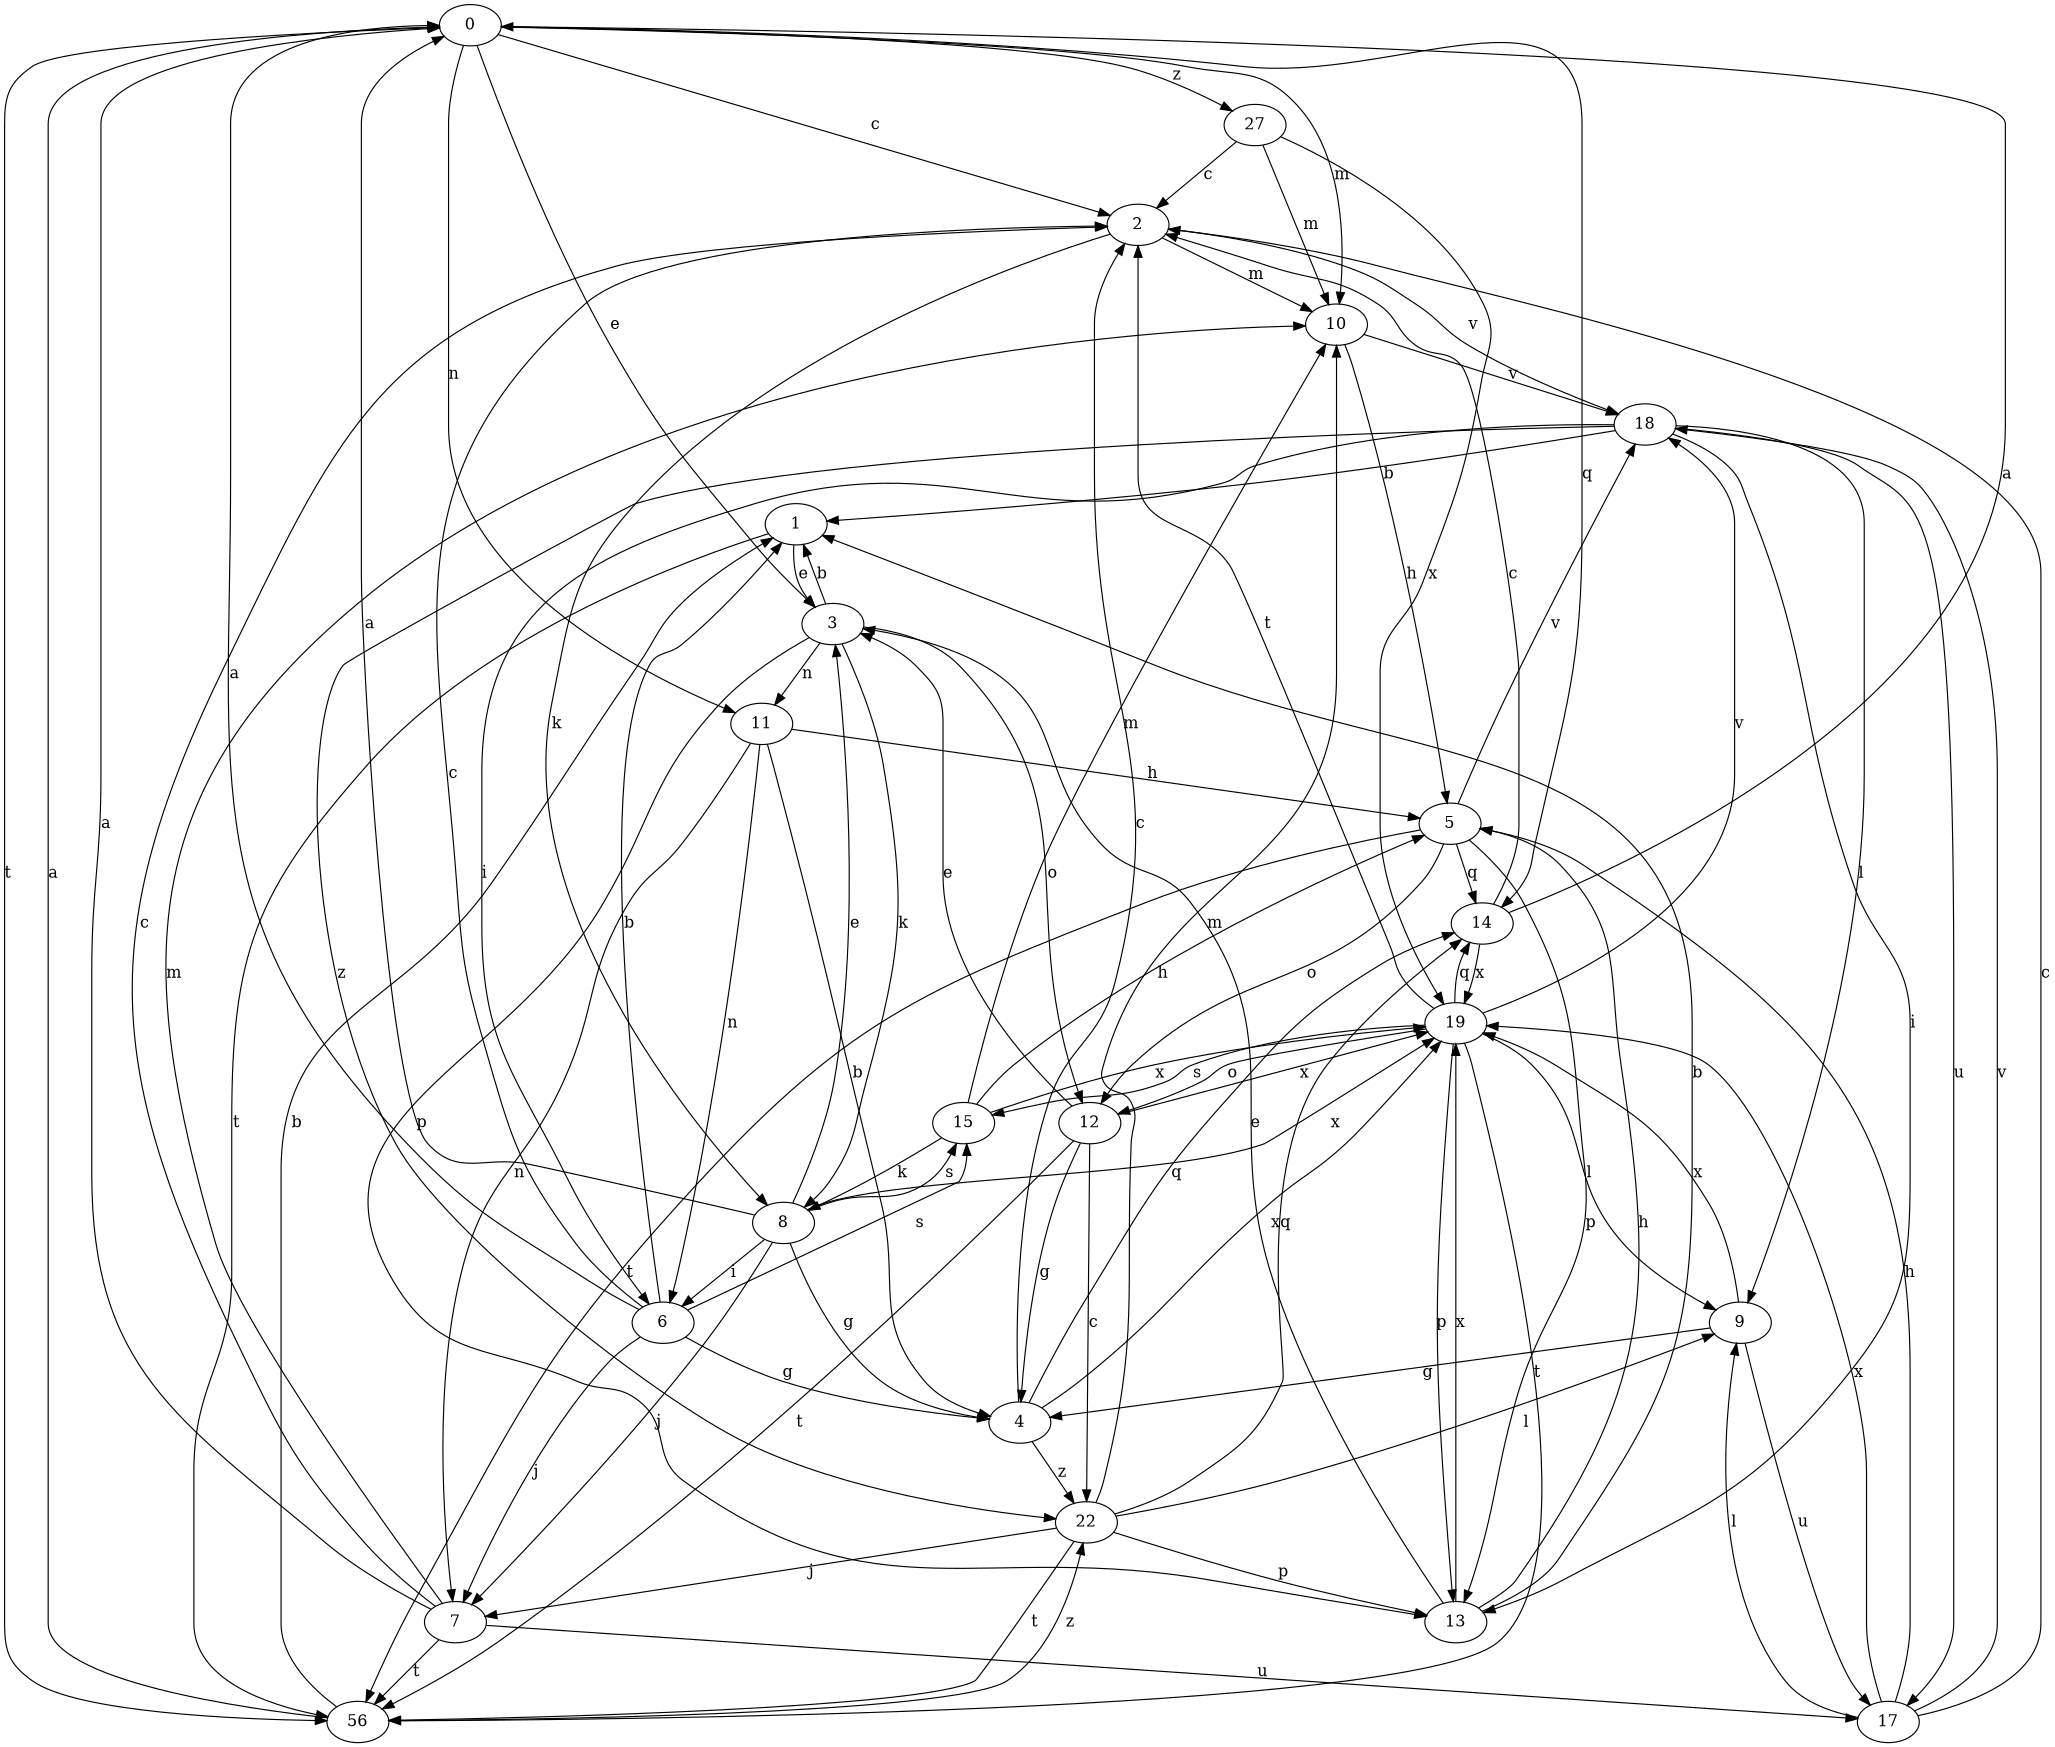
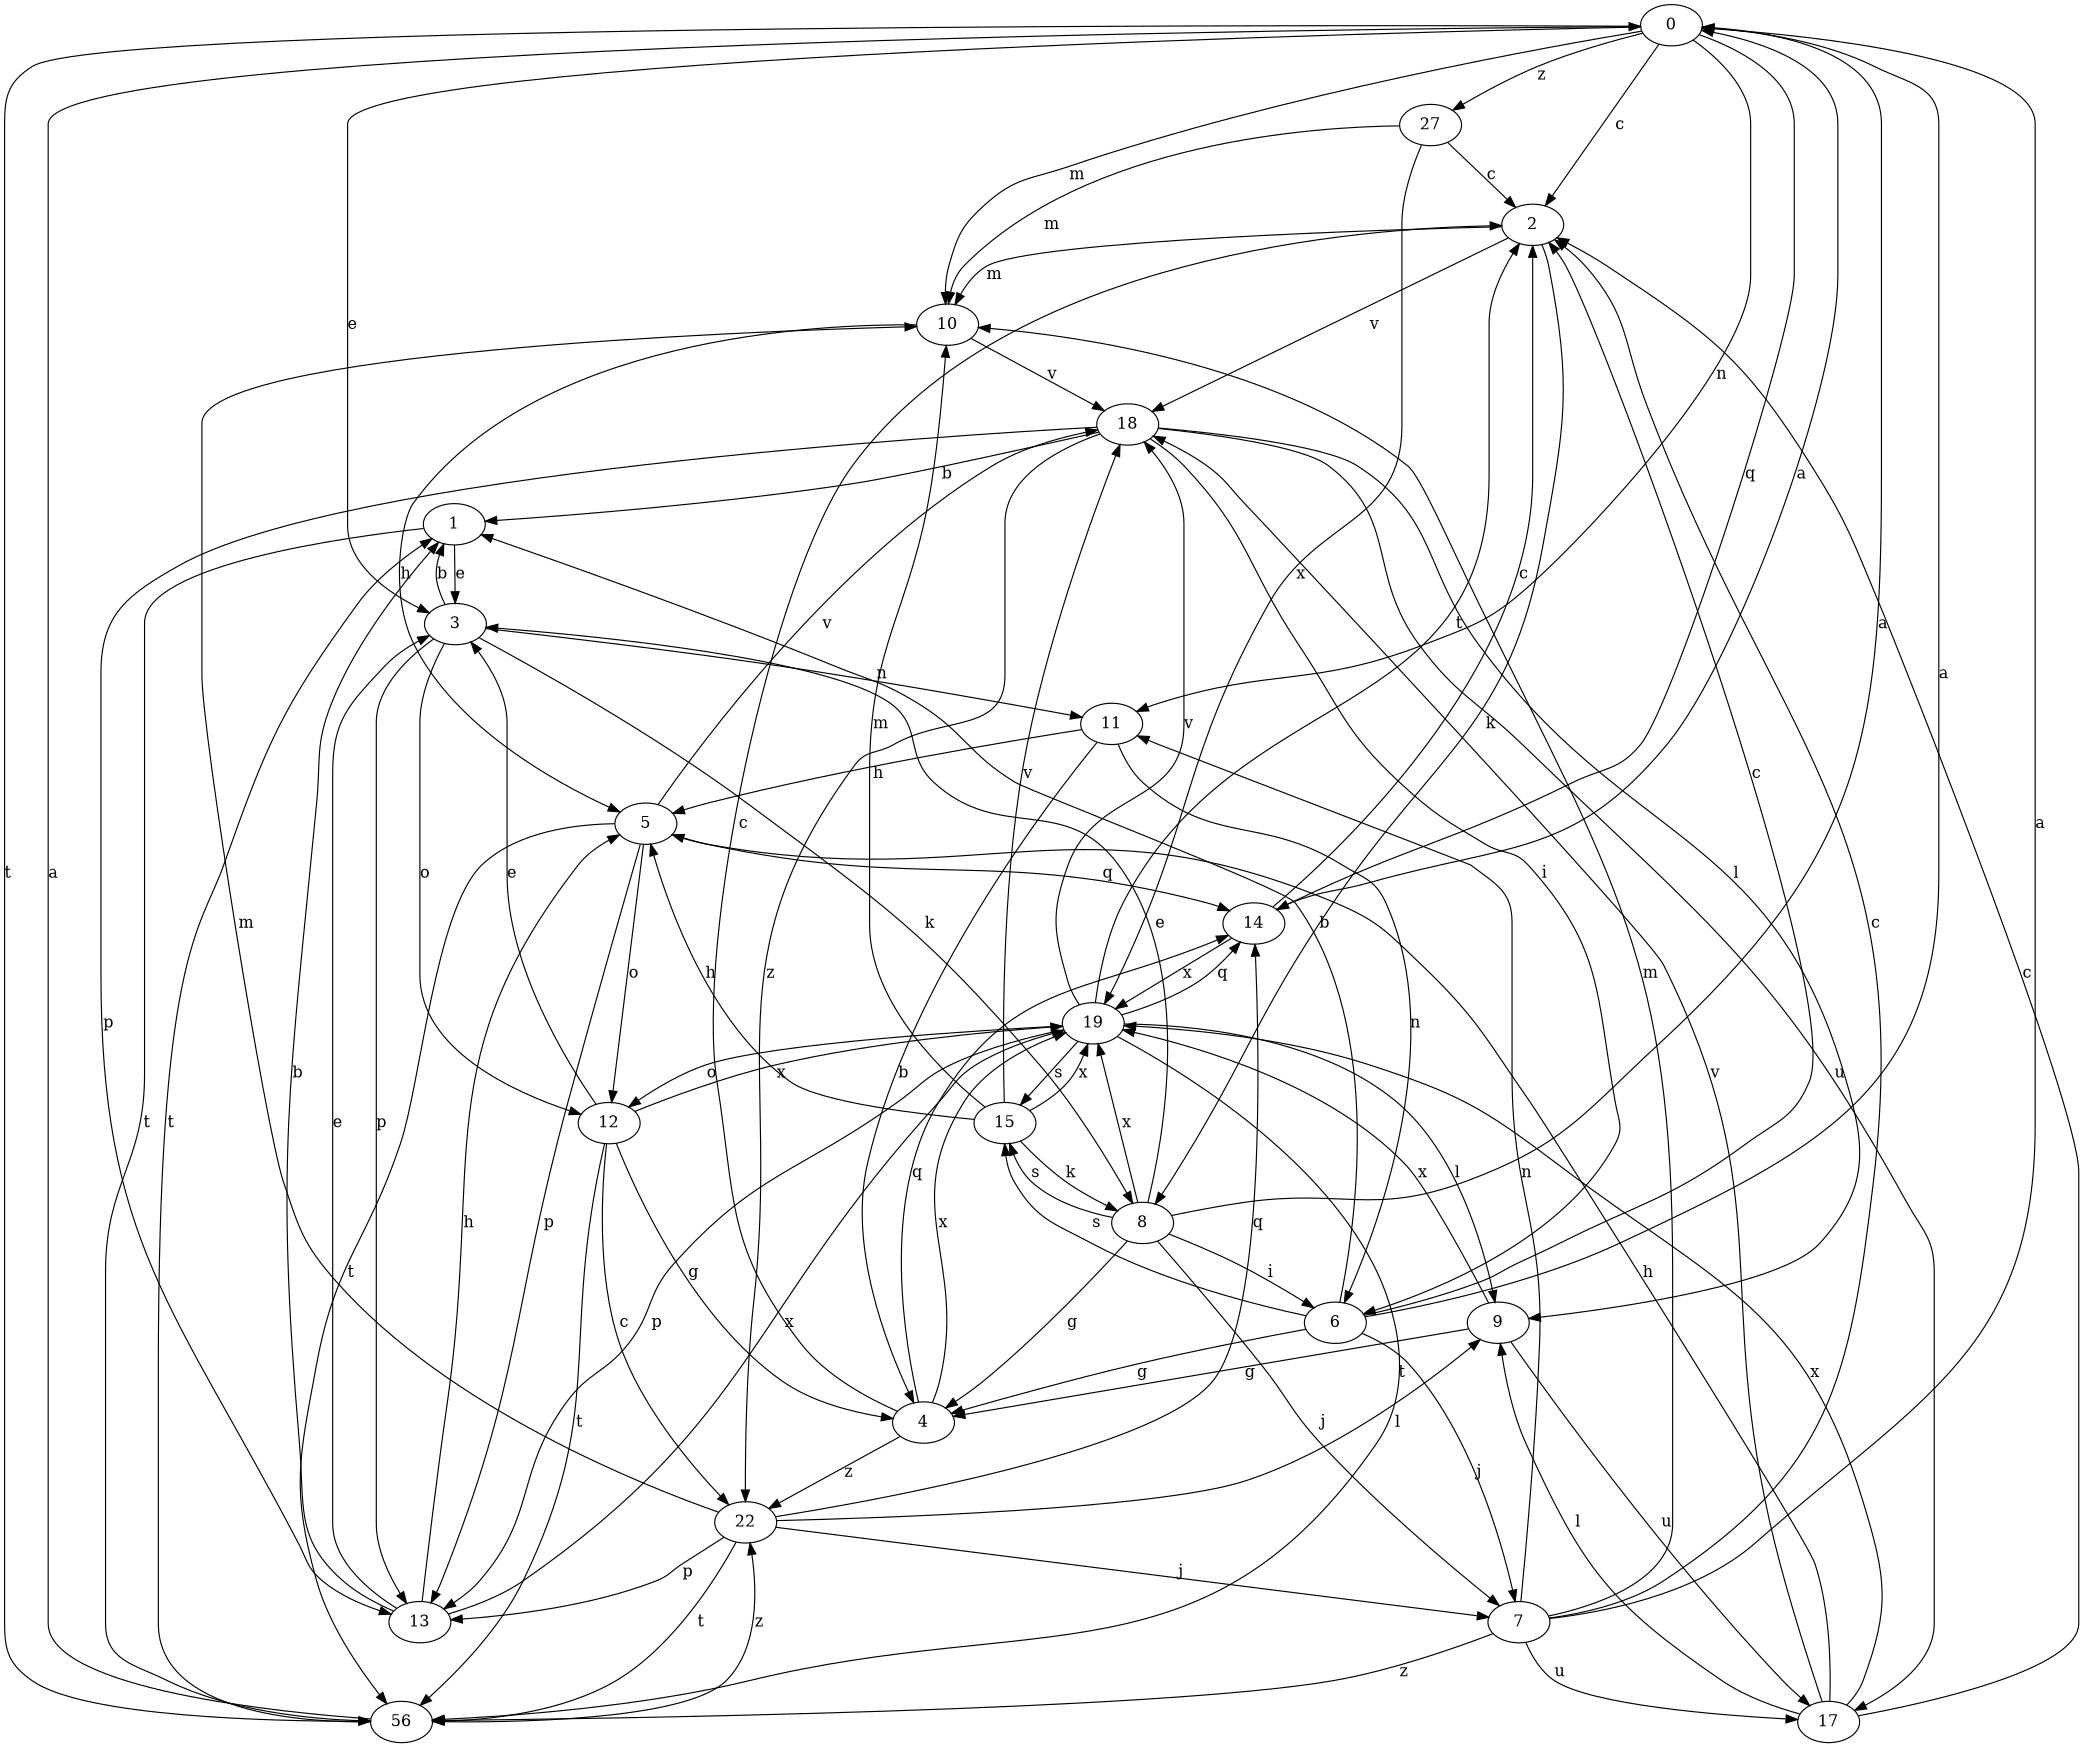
edge "15" -> "18": added, label "v"
edge "18" -> "13": label "i" -> "p"
edge "56" -> "1": label "b" -> "t"
edge "11" -> "7": reversed
edge "7" -> "56": label "t" -> "z"
